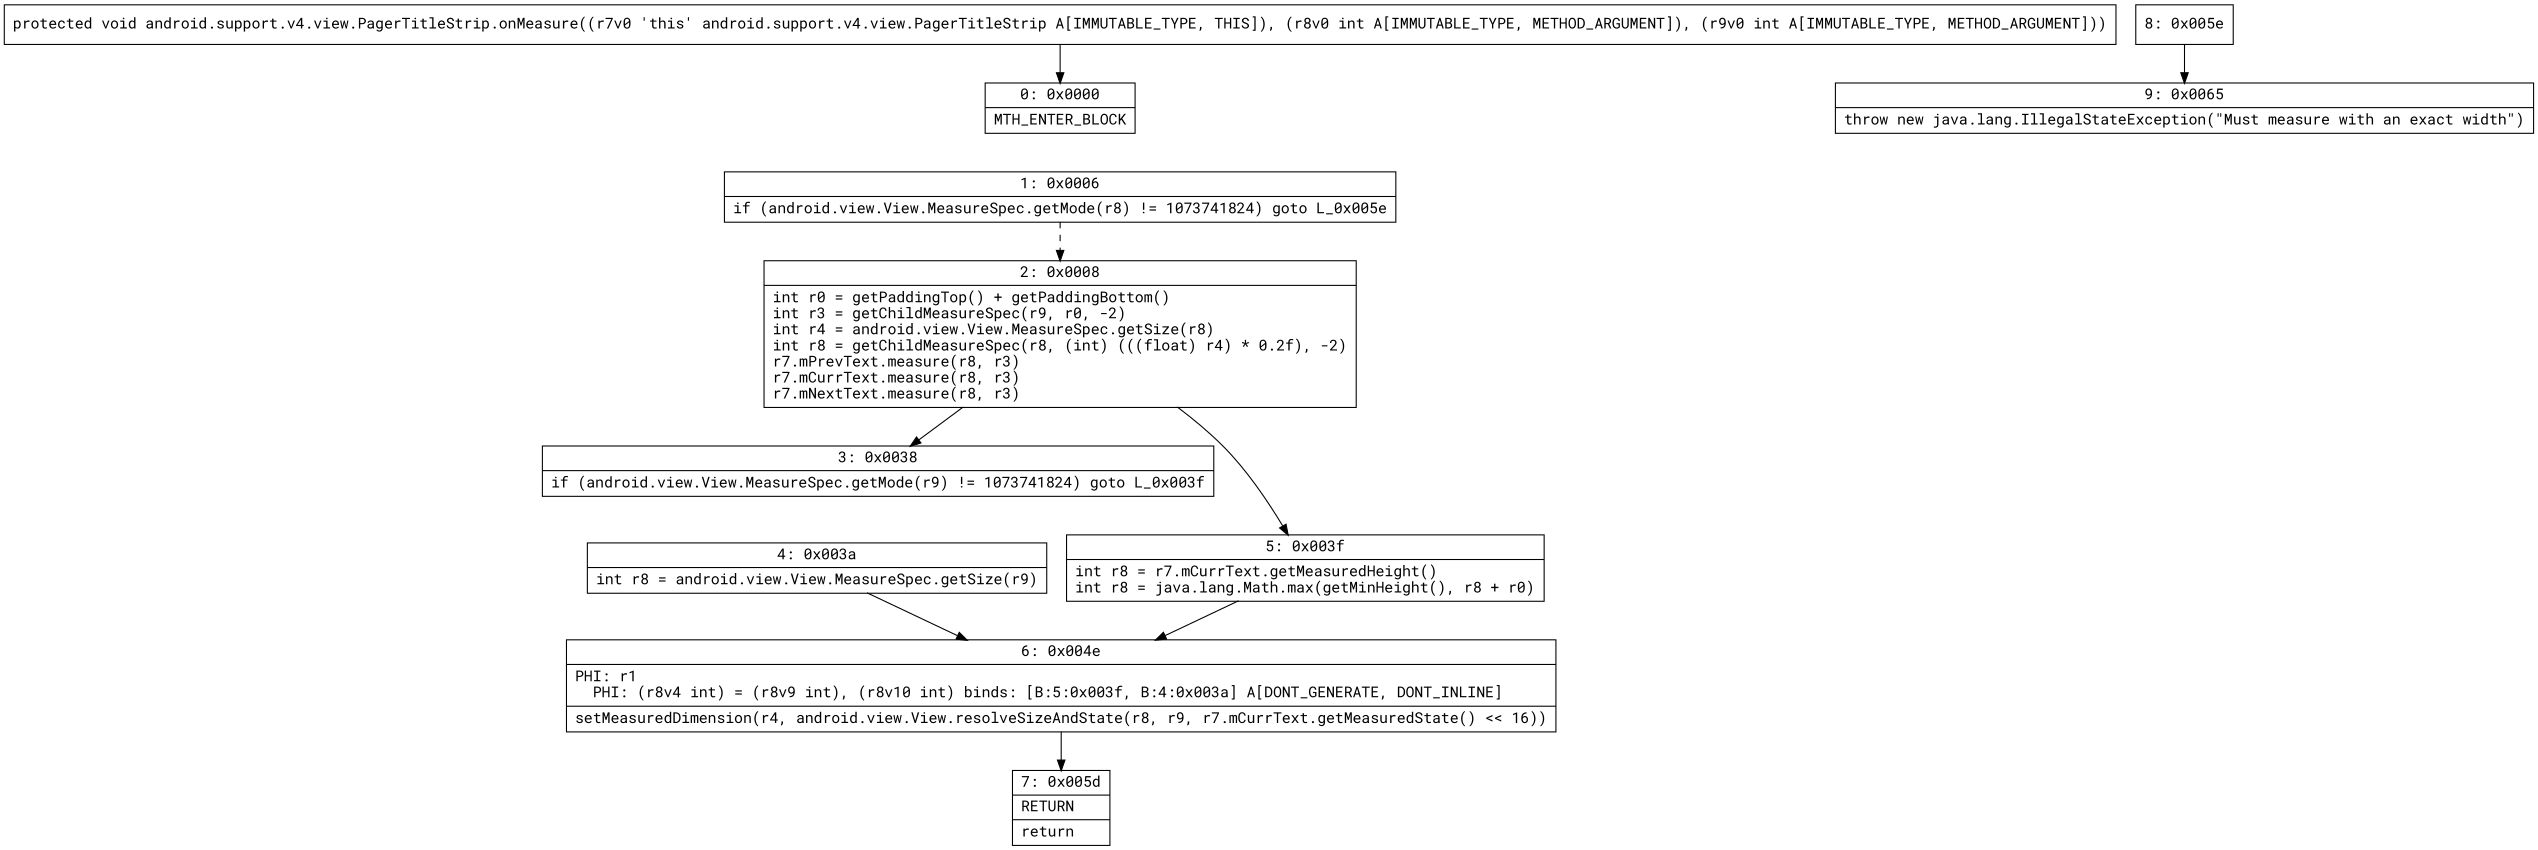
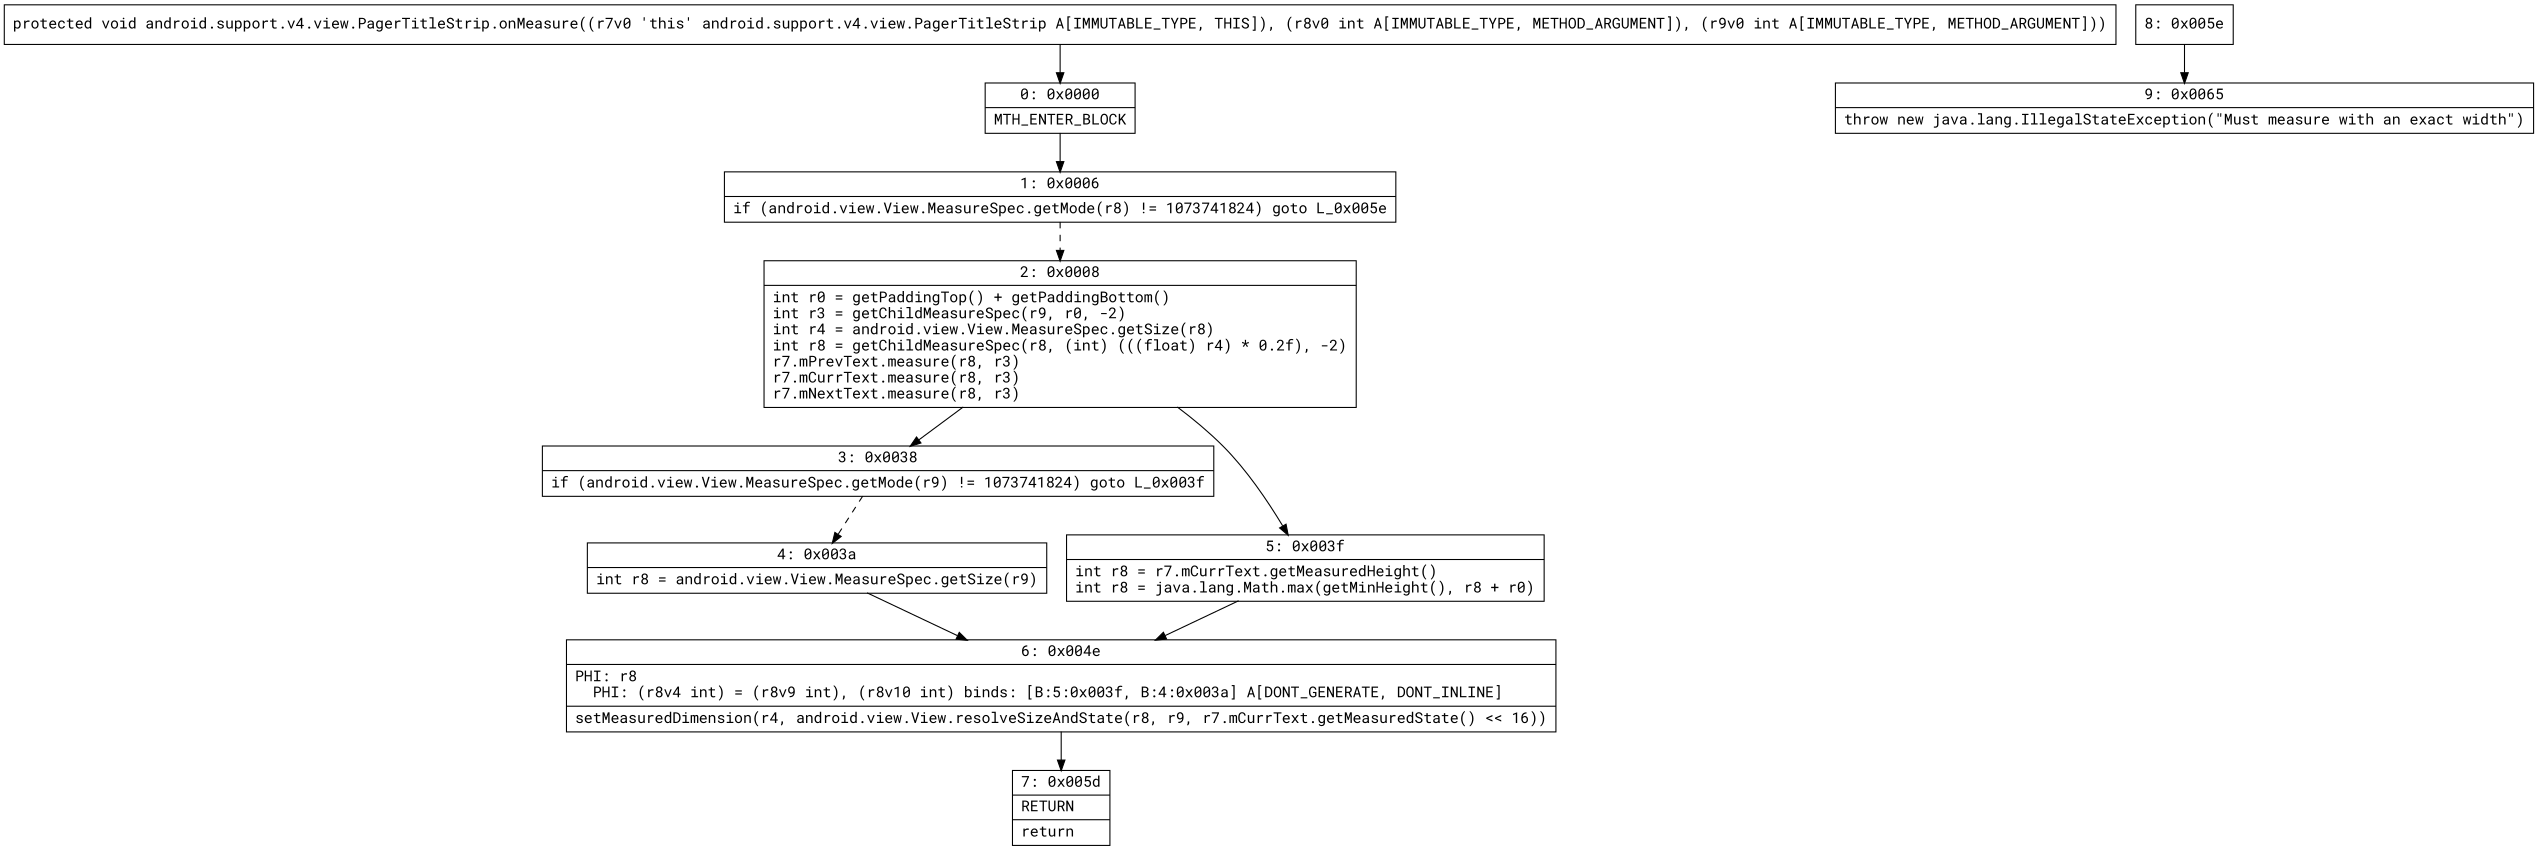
edge "0: 0x0000" -> "1: 0x0006": added
edge "3: 0x0038" -> "4: 0x003a": added
node "6: 0x004e": text "PHI: r1" -> "PHI: r8"
